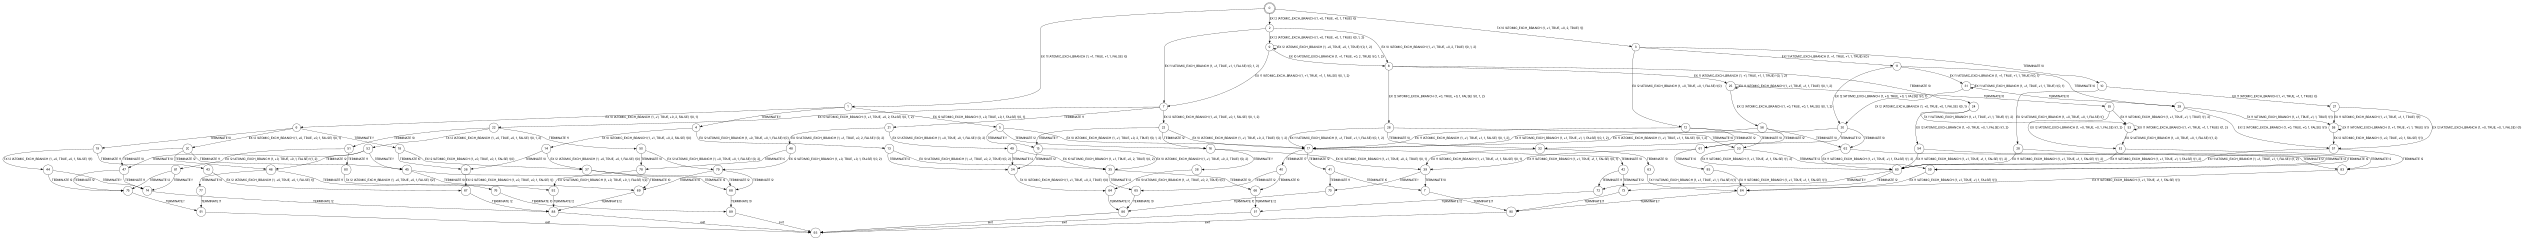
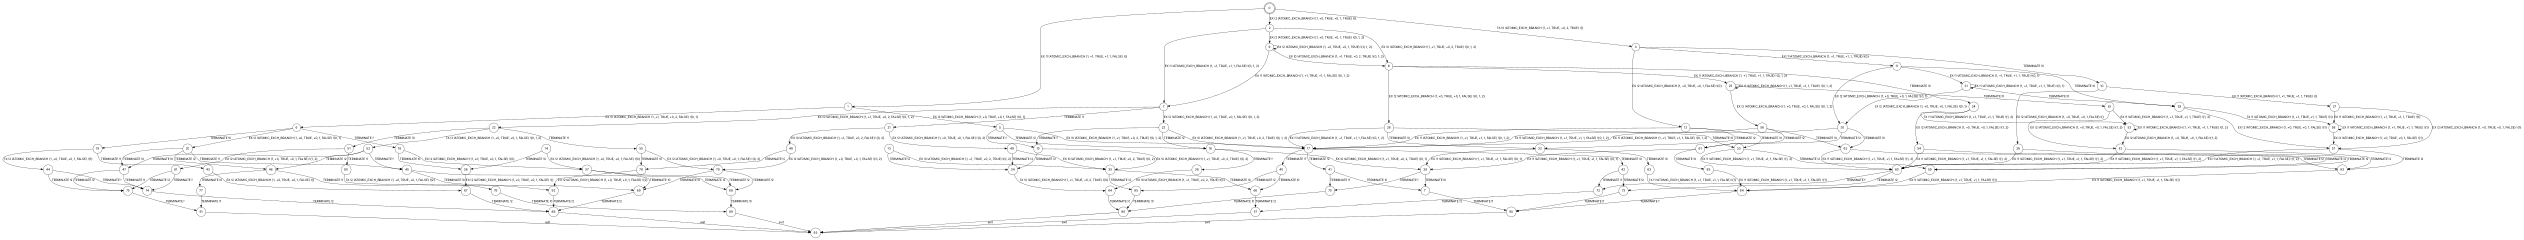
node "4": removed
